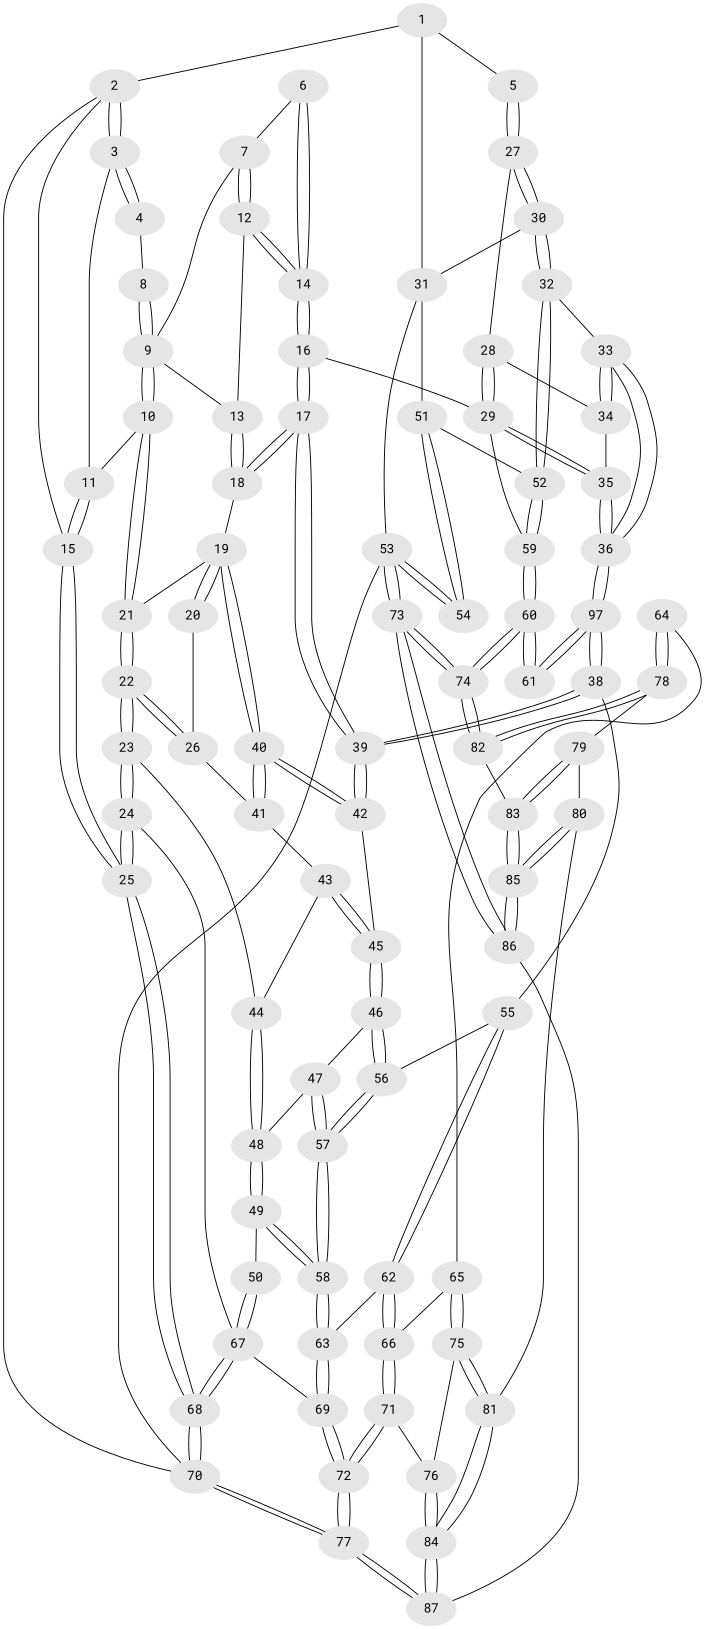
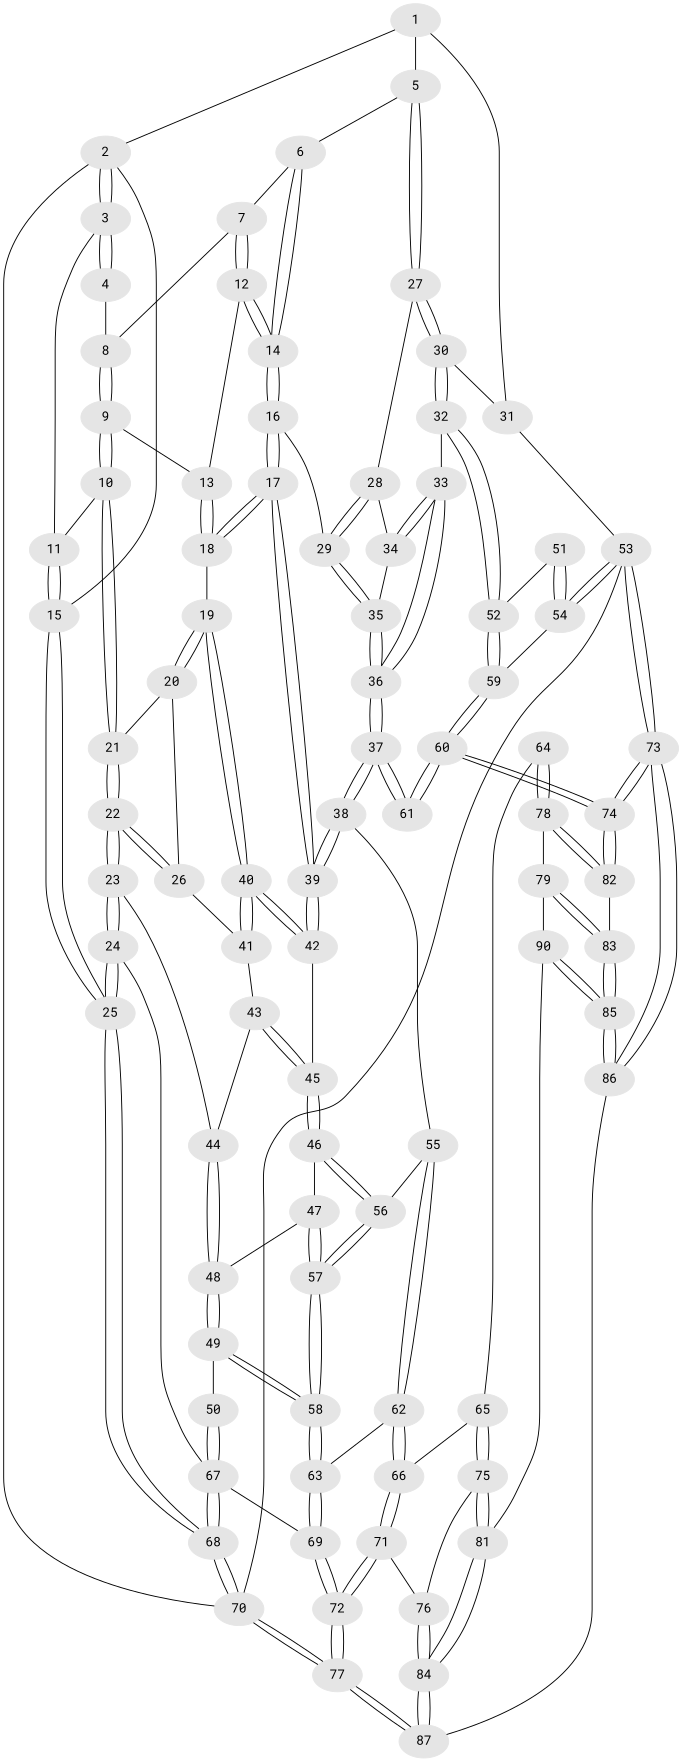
edge "5" -- "6": added
edge "7" -- "9": now "7" -- "8"
edge "31" -- "51": removed
edge "29" -- "59": now "54" -- "59"
edge "19" -- "21": now "20" -- "21"
node "97": label "97" -> "37"
node "80": label "80" -> "90"
